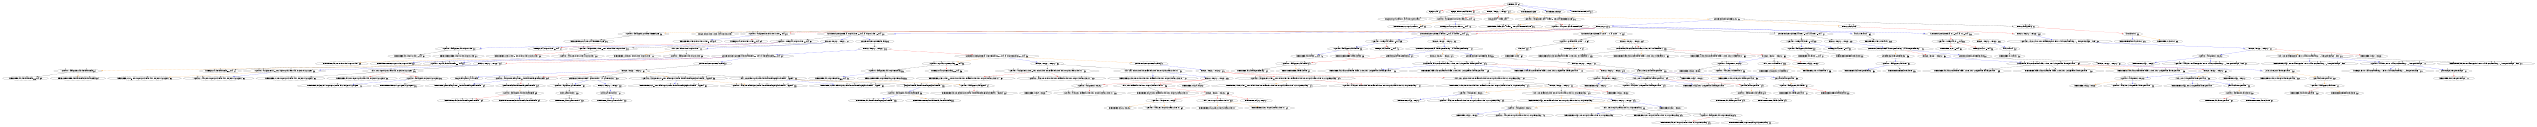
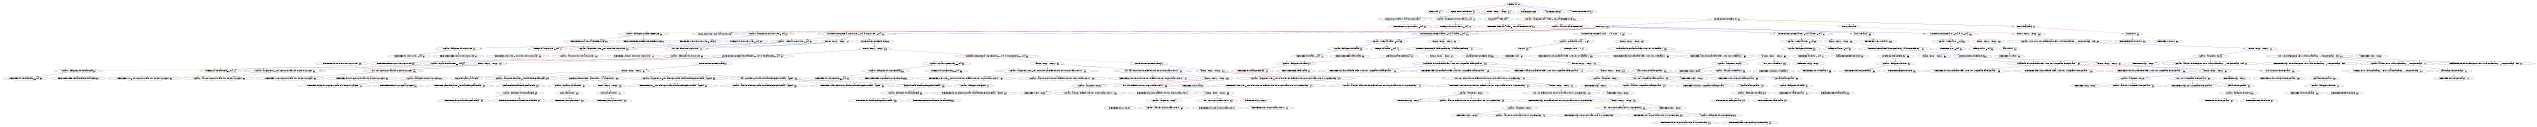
node "(FIELD_IDENTIFIER,BUFFER_SIZE,BUFFER_SIZE)": added
